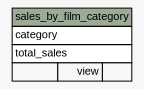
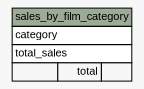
node "sales_by_film_category": text "view" -> "total"
